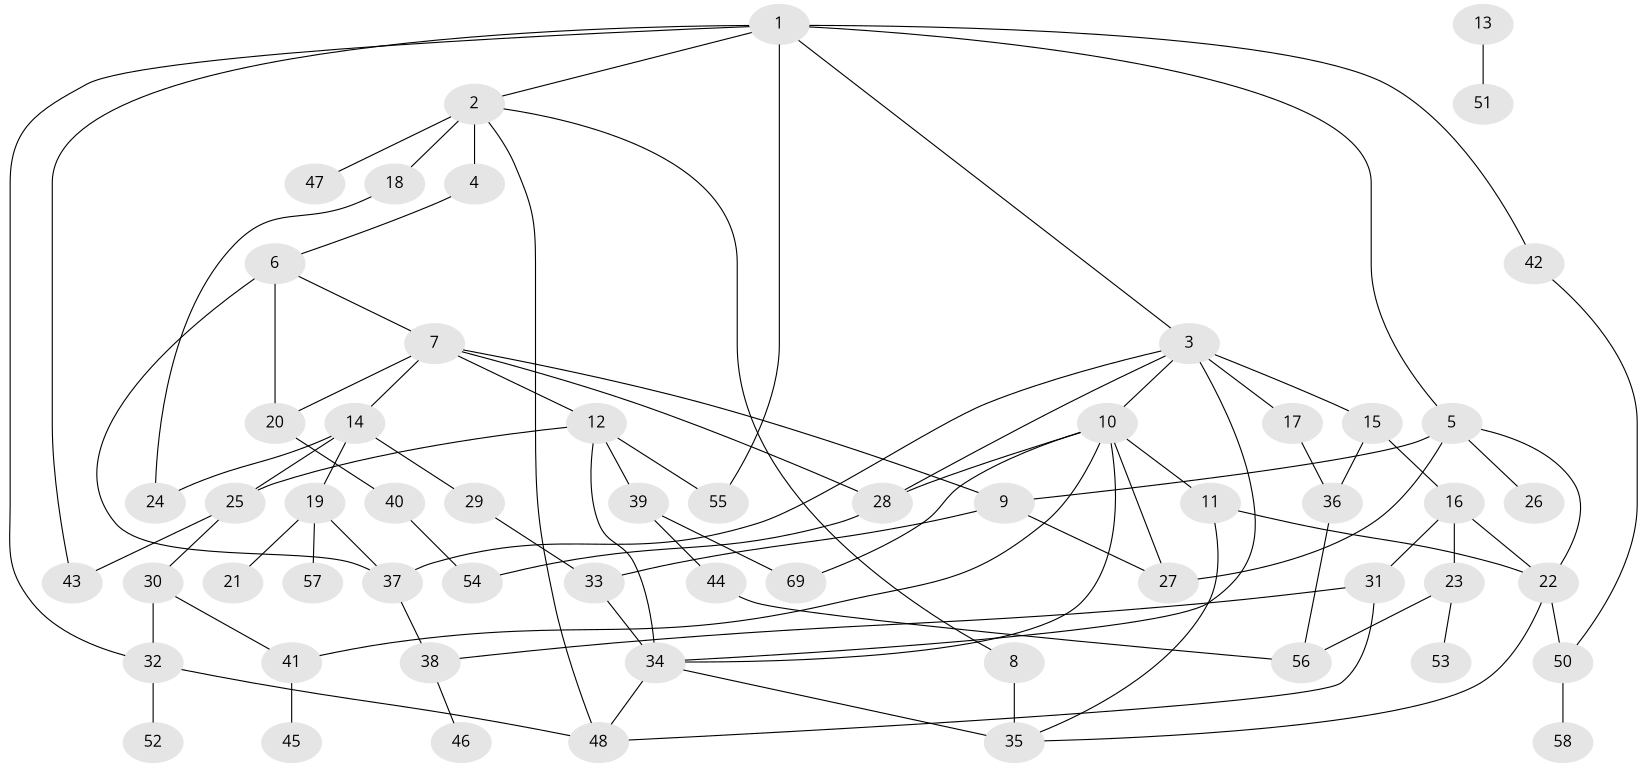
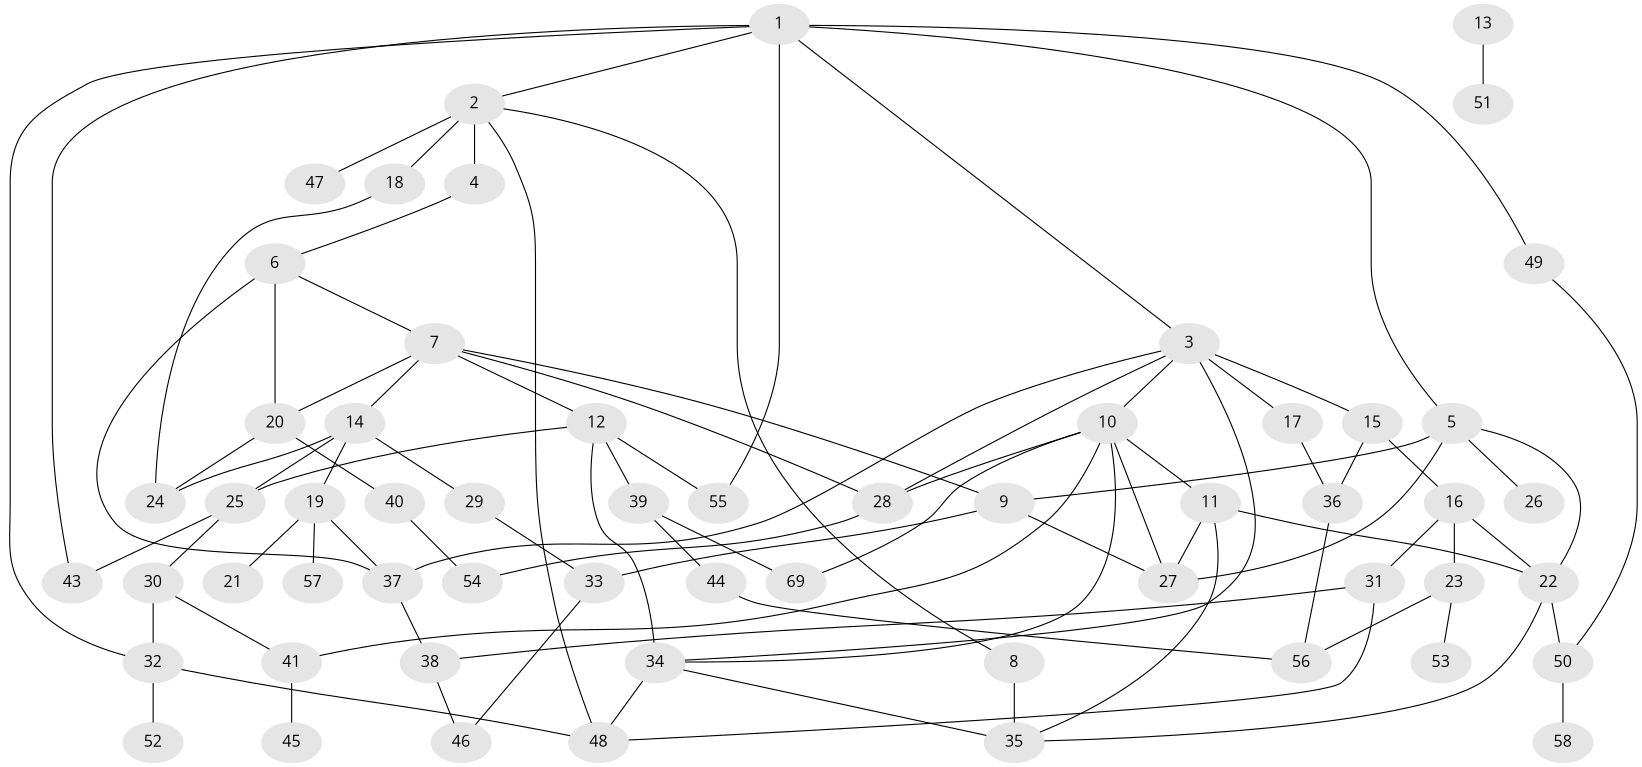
node "42": label "42" -> "49"
edge "20" -- "24": added
edge "11" -- "27": added
edge "33" -- "34": now "33" -- "46"
